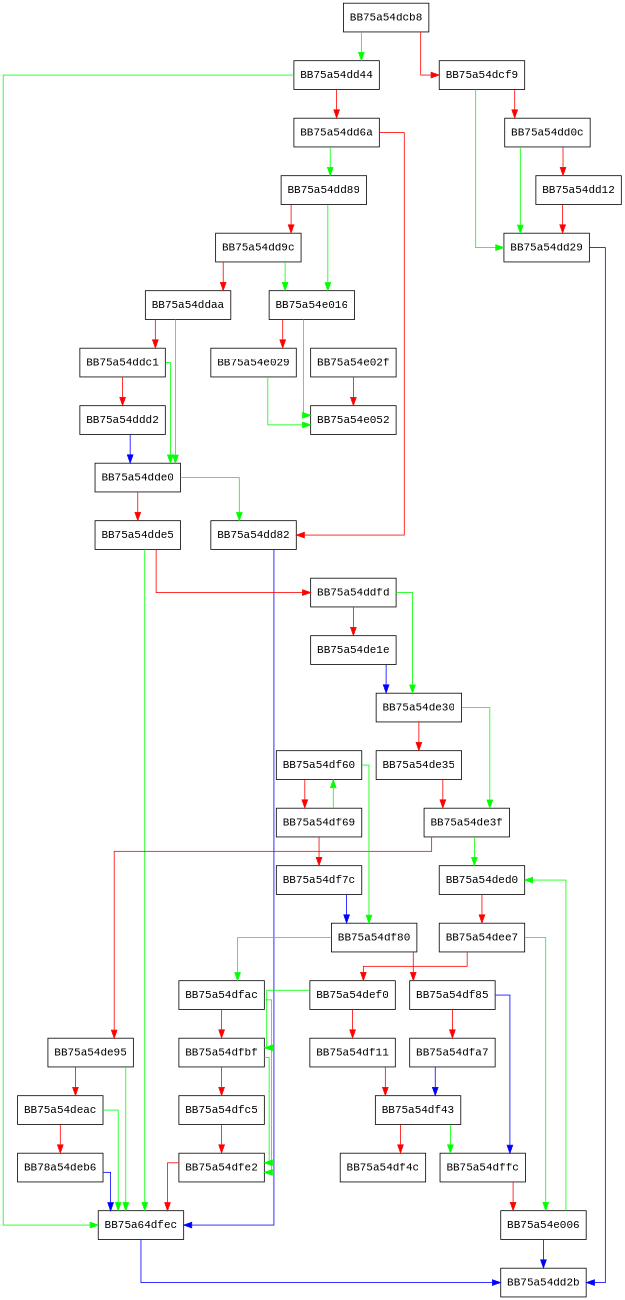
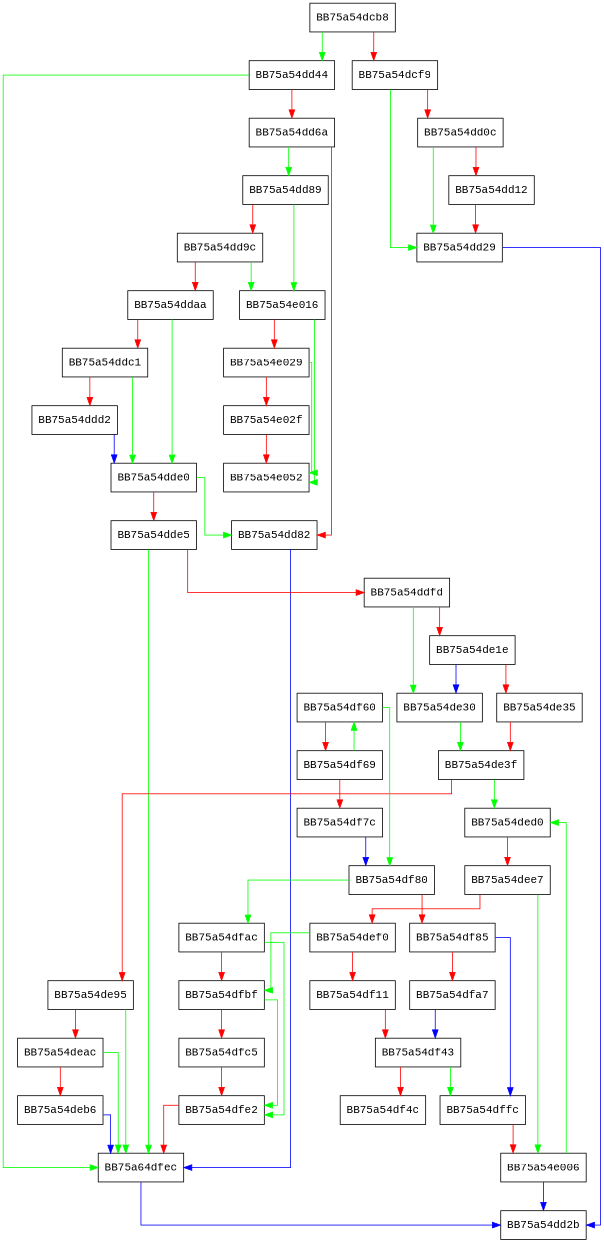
edge "BB75a54e029" -> "BB75a54e02f": added
edge "BB75a54de30" -> "BB75a54de35": now "BB75a54de1e" -> "BB75a54de35"
node "BB78a54deb6": label "BB78a54deb6" -> "BB75a54deb6"
